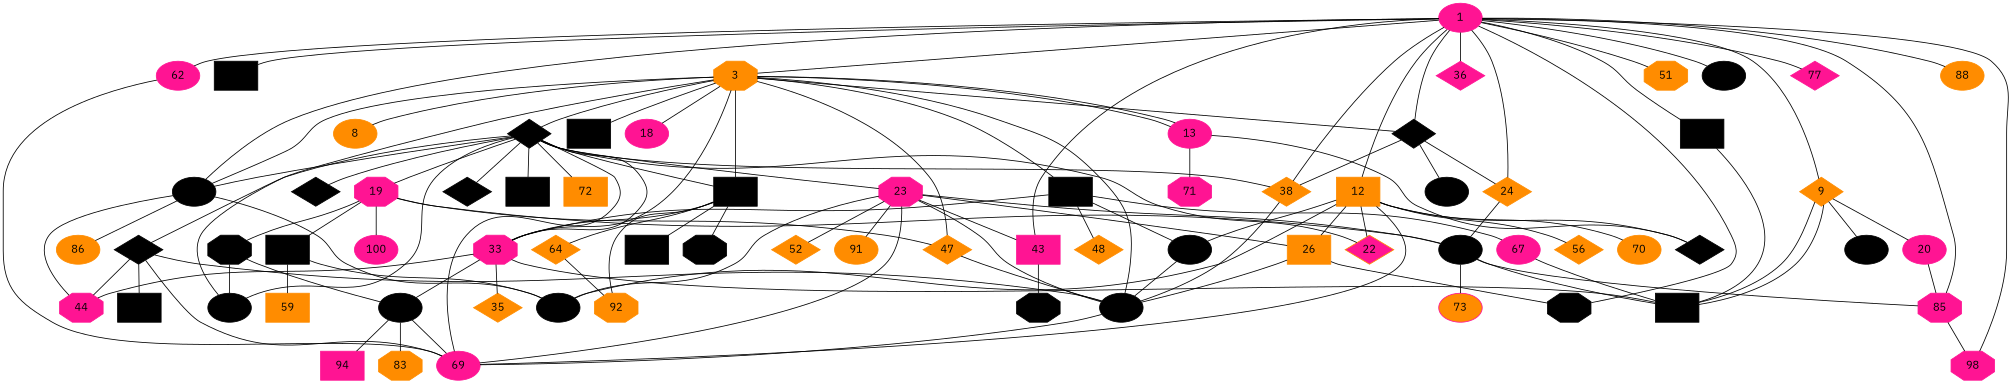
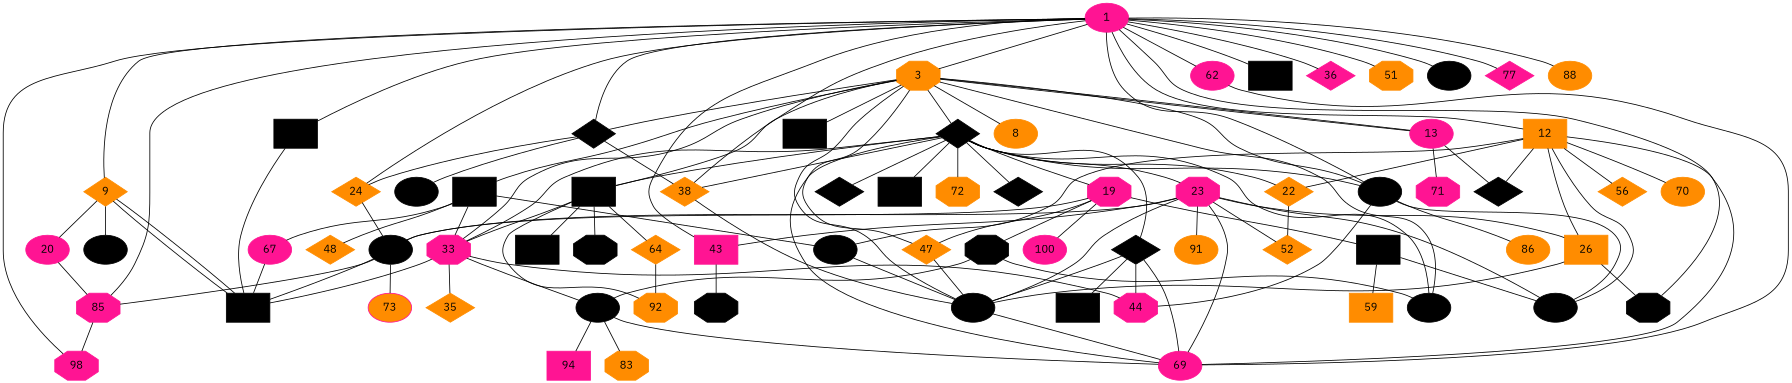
node "18": removed
node "72": shape box -> octagon
edge "22" -- "52": added
node "22": fillcolor deeppink -> darkorange
